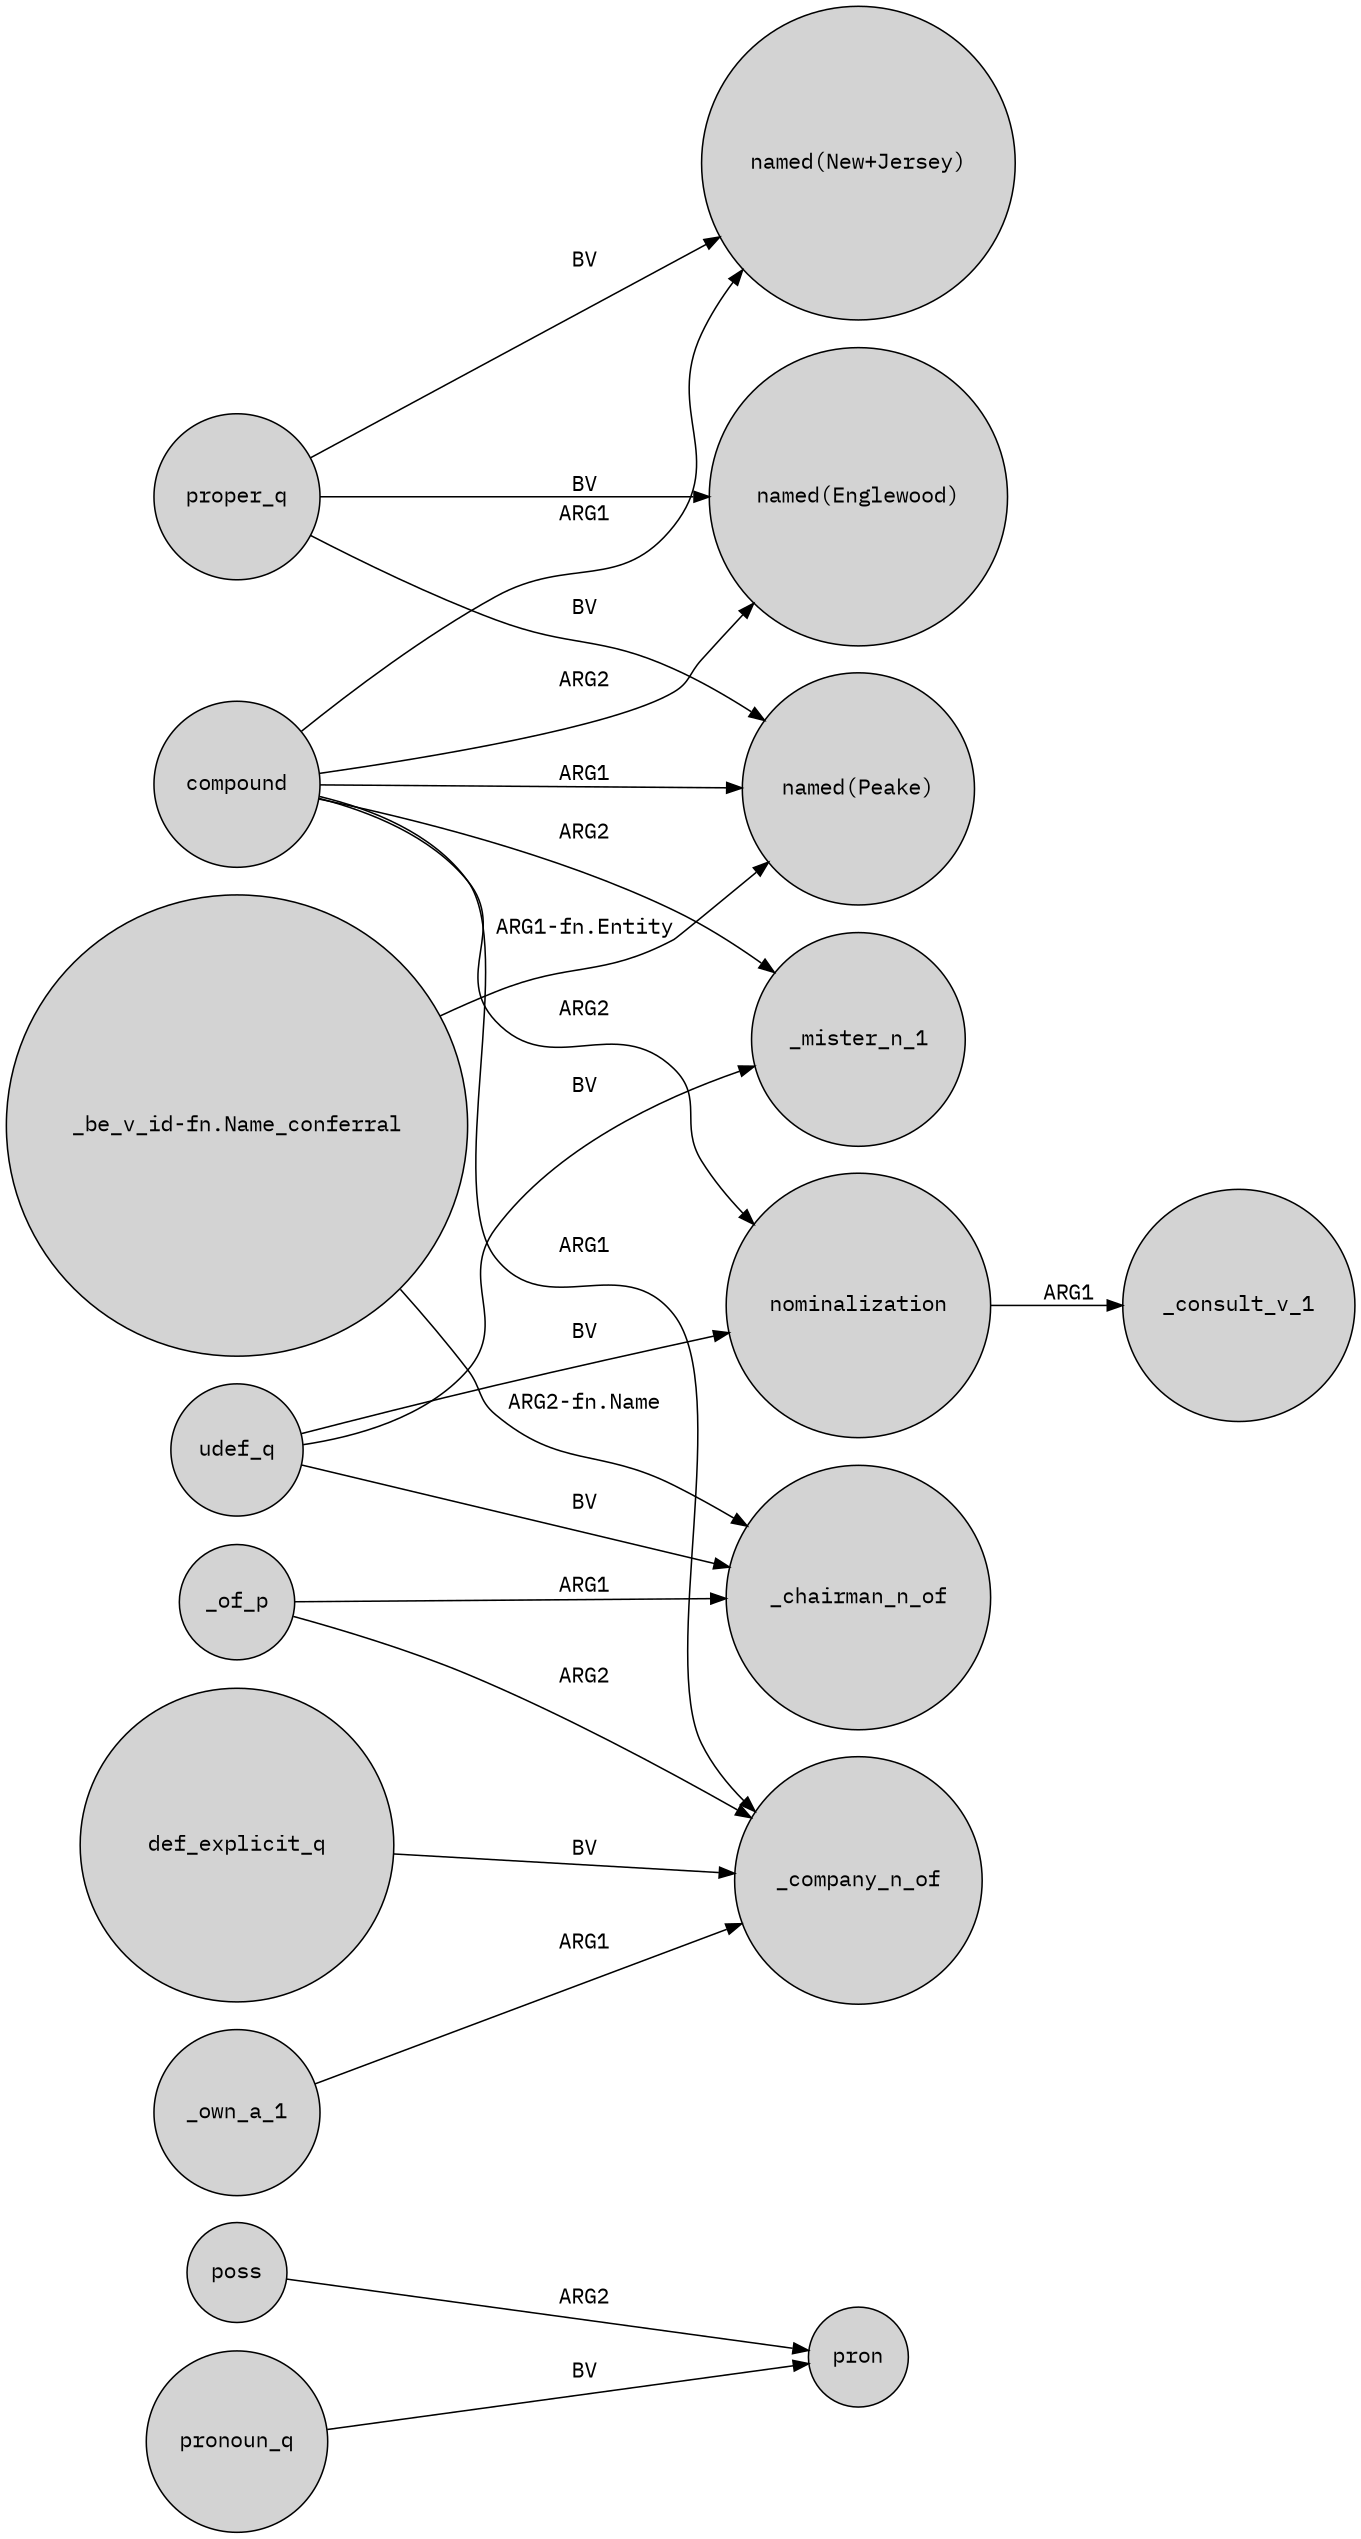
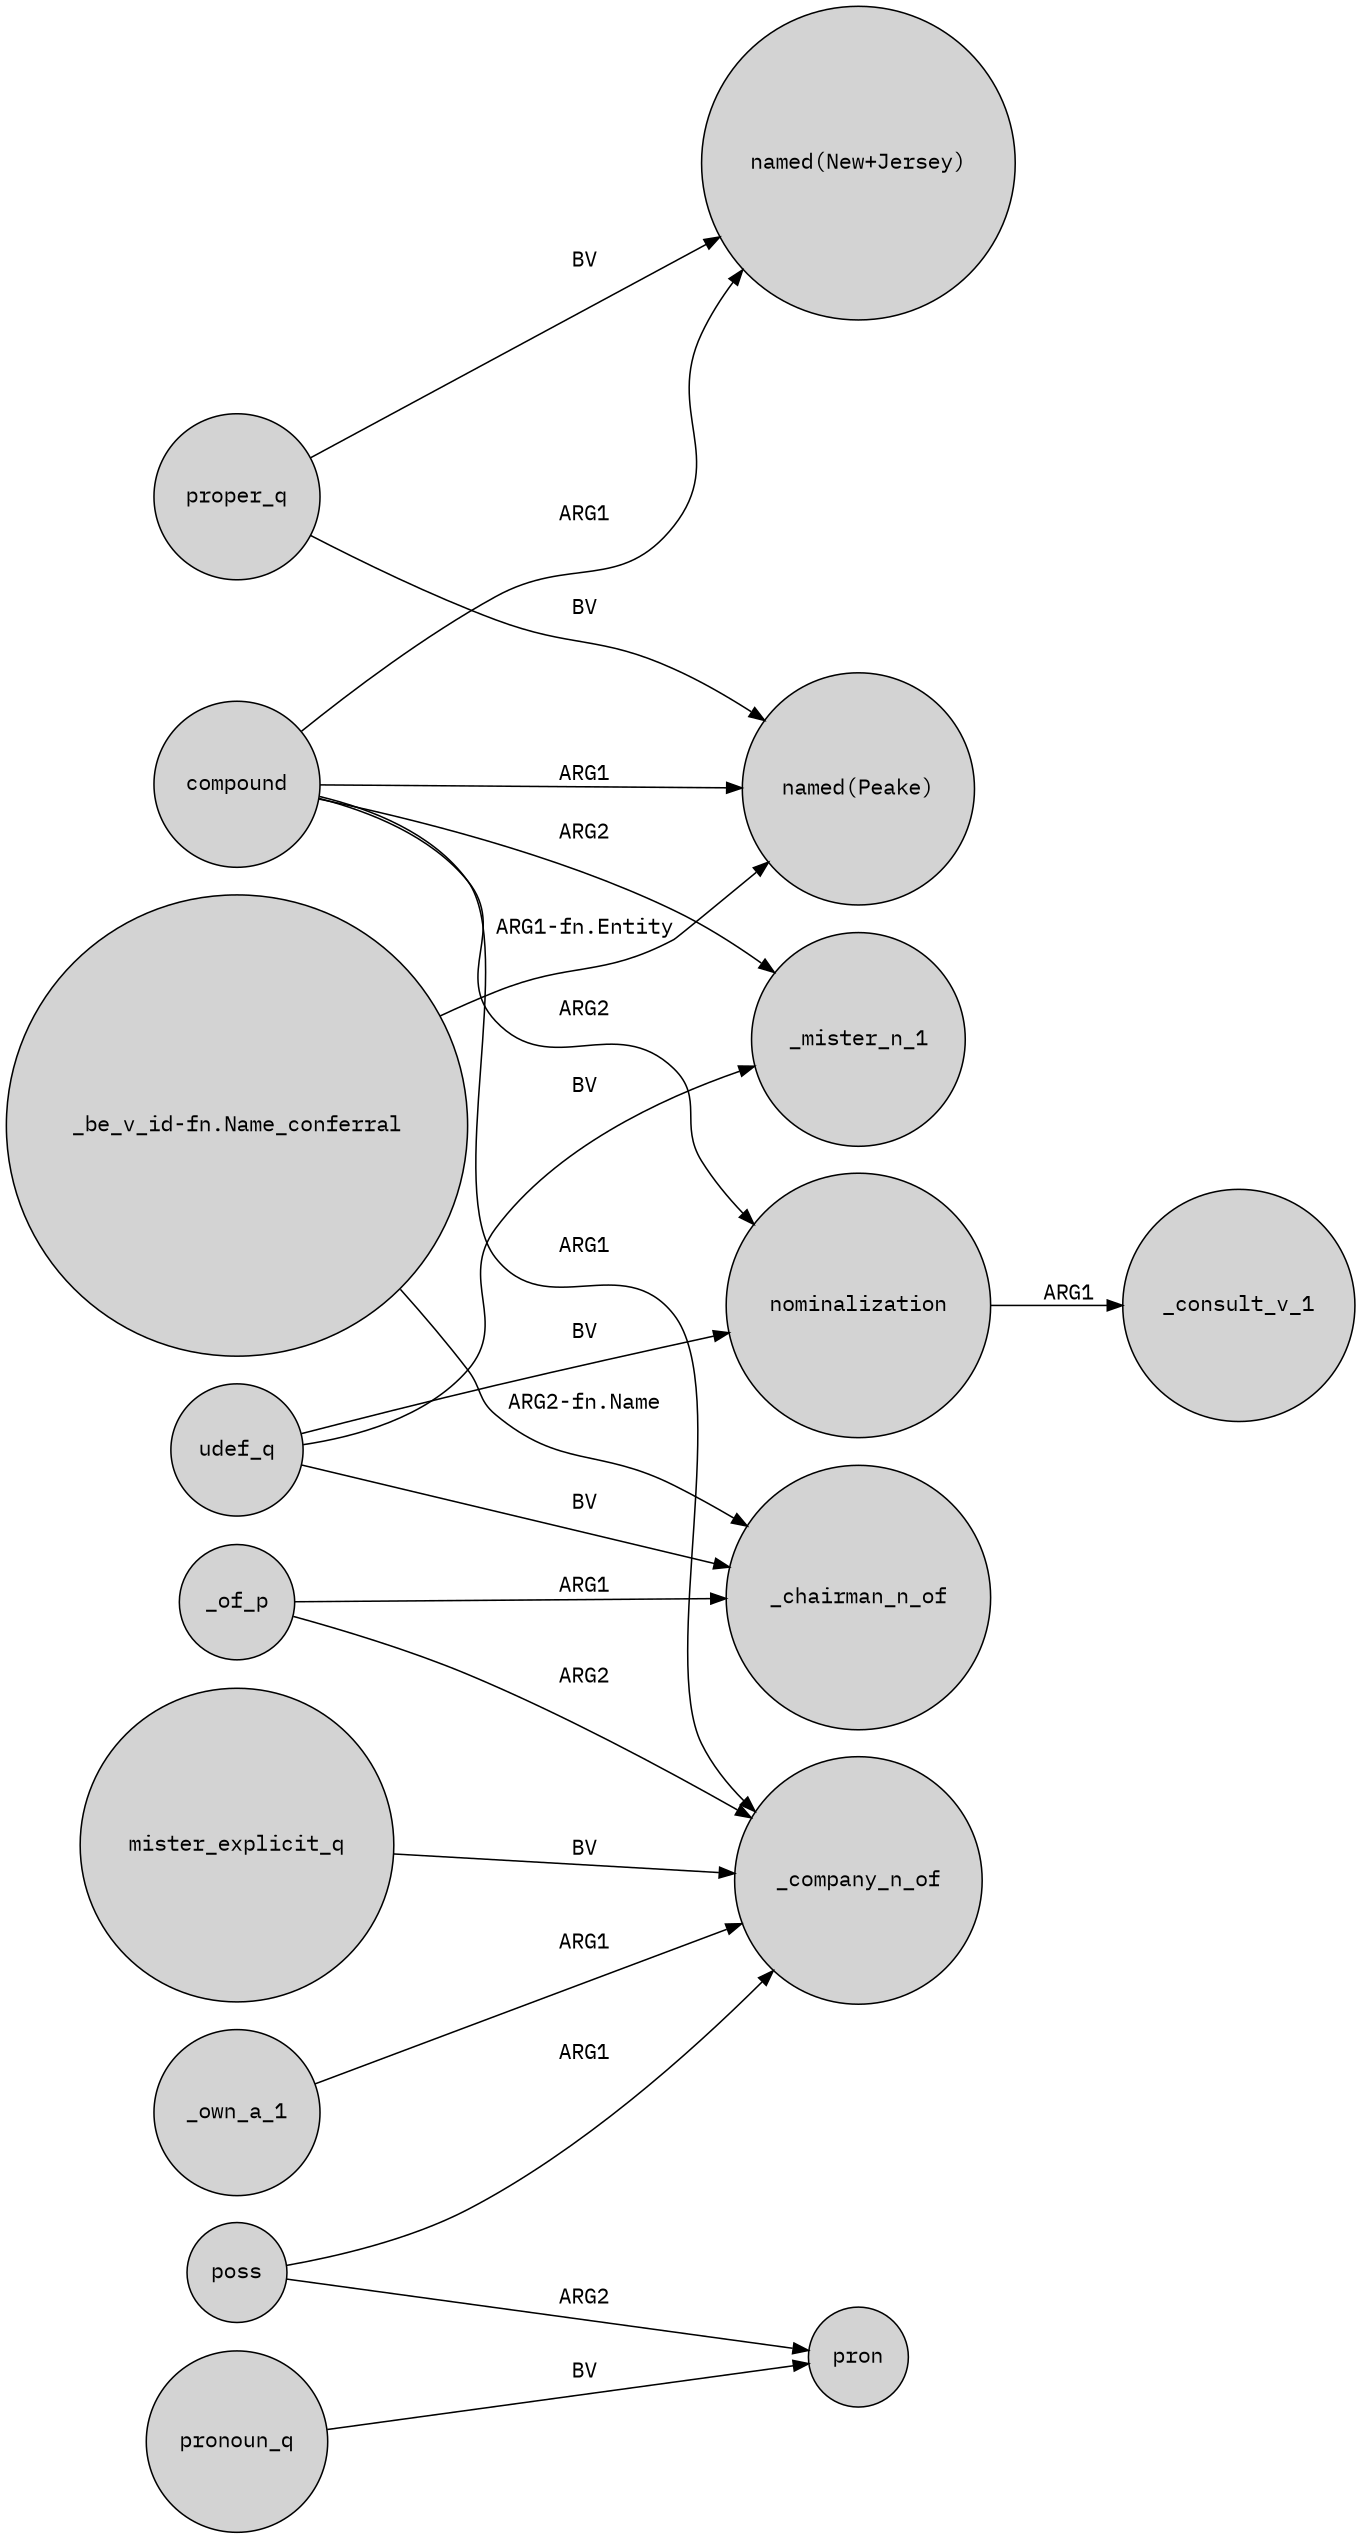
node "named(Englewood)": removed
node "def_explicit_q": label "def_explicit_q" -> "mister_explicit_q"
edge "poss" -> "_company_n_of": added, label "ARG1"
